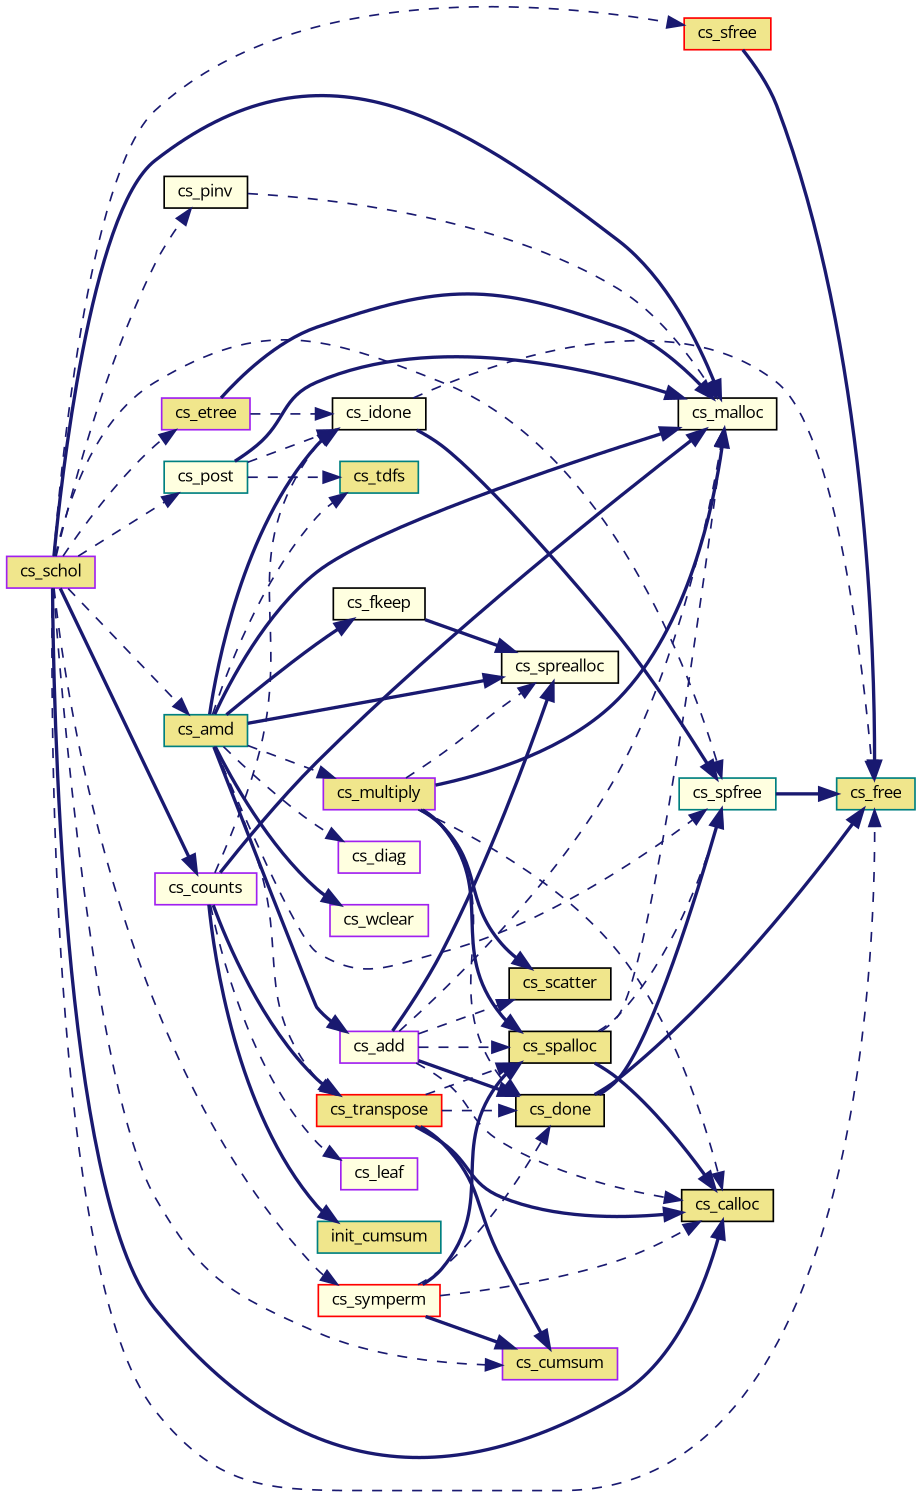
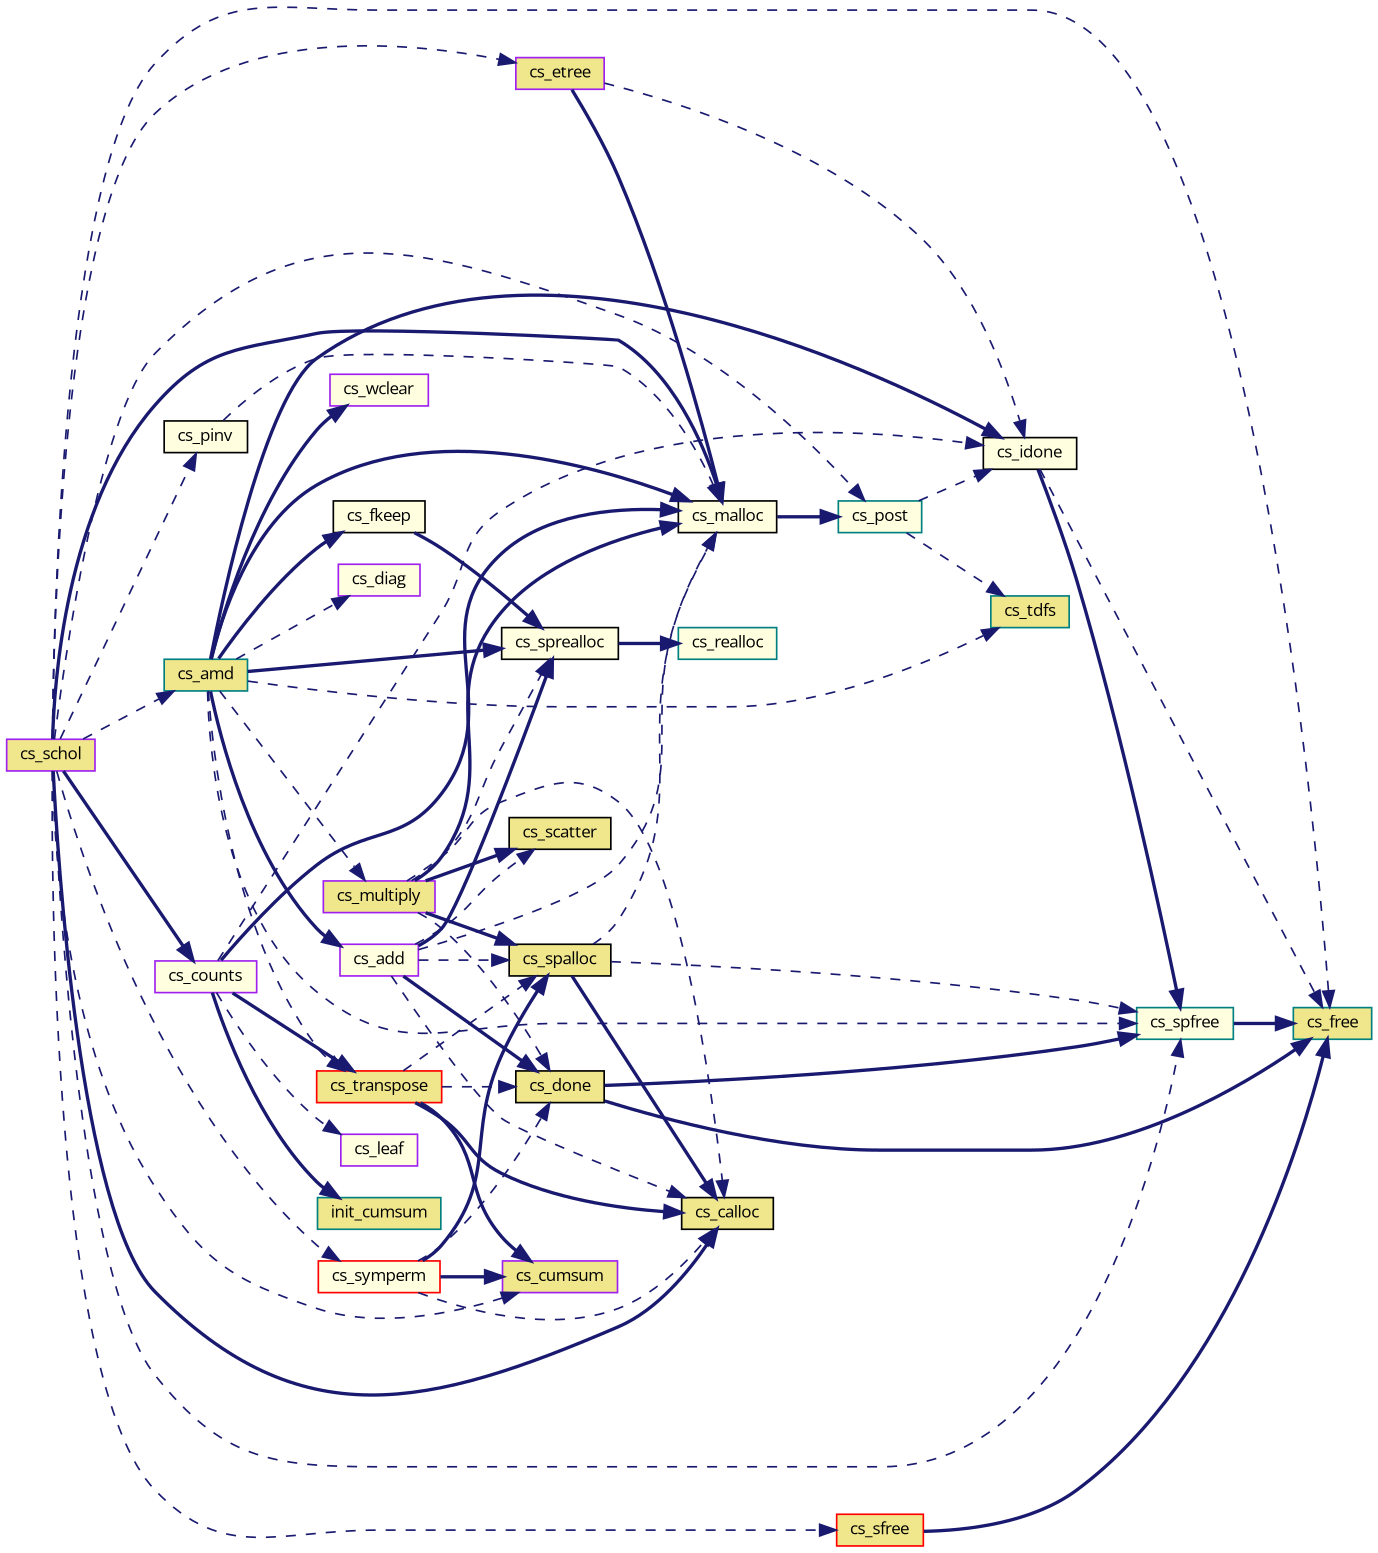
edge "cs_post" -> "cs_malloc": reversed
node "cs_realloc": added
